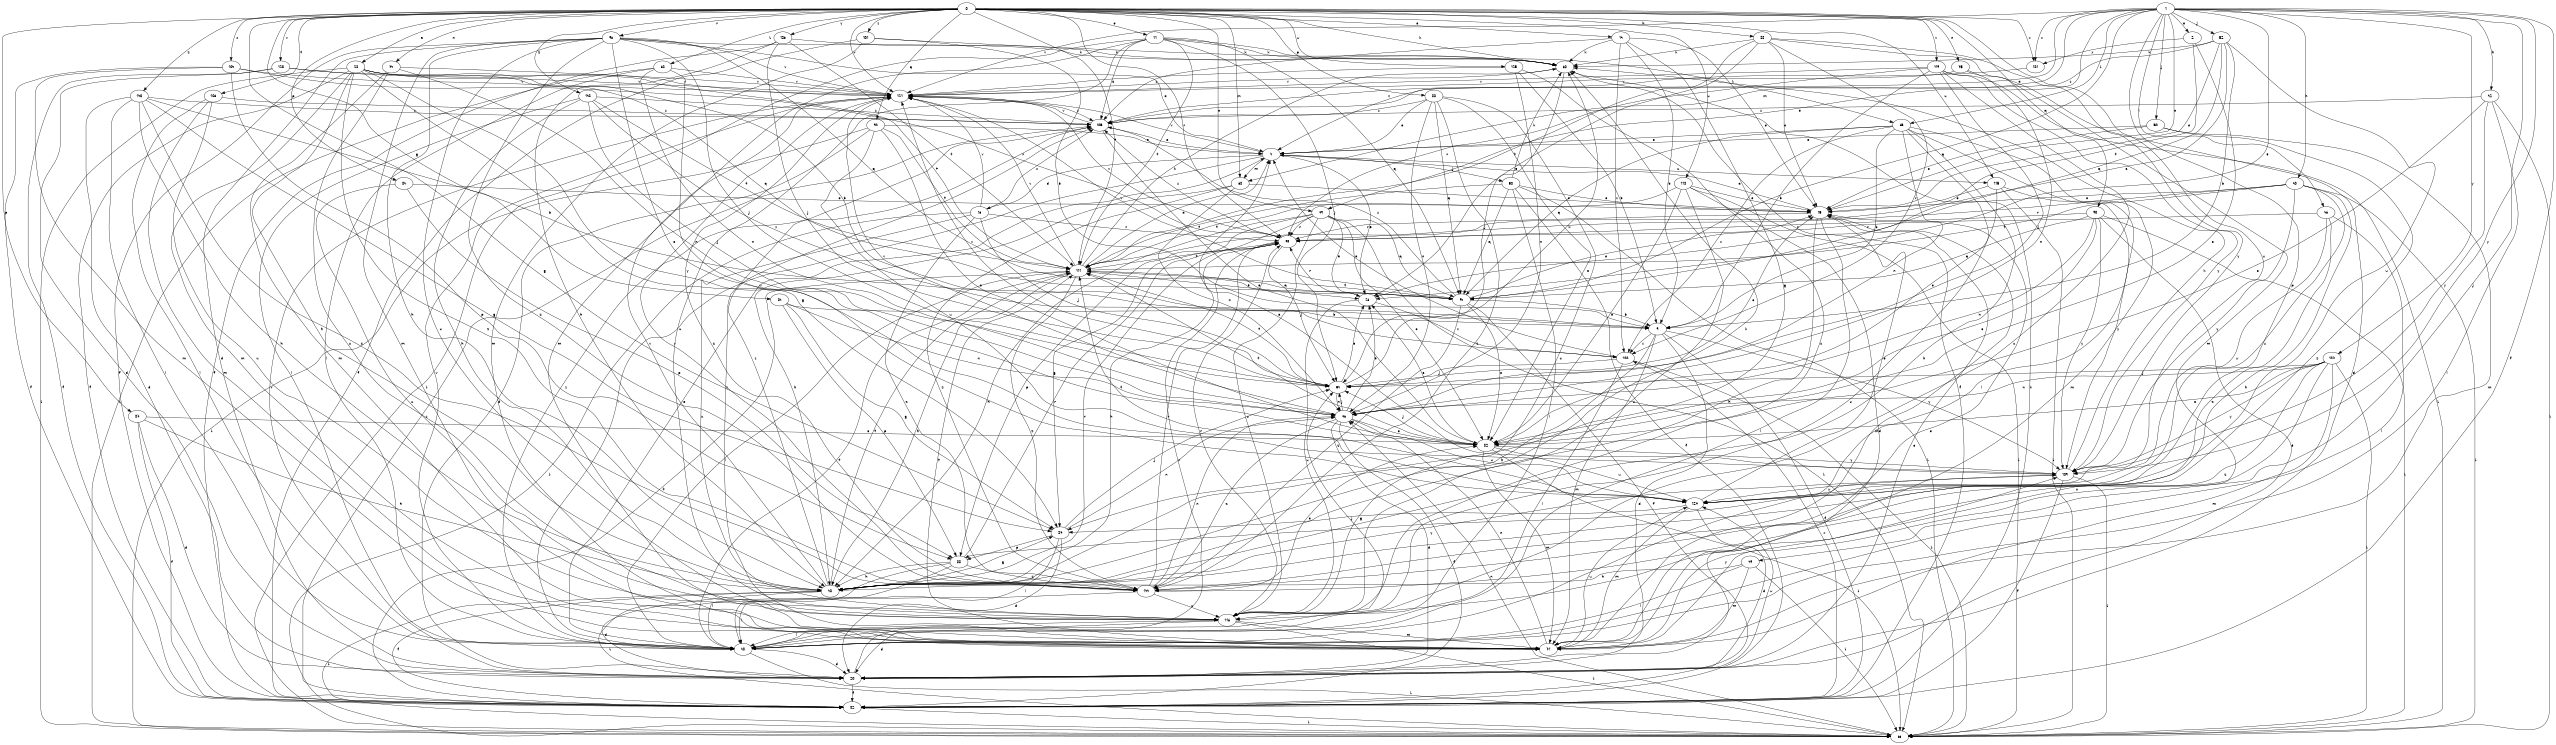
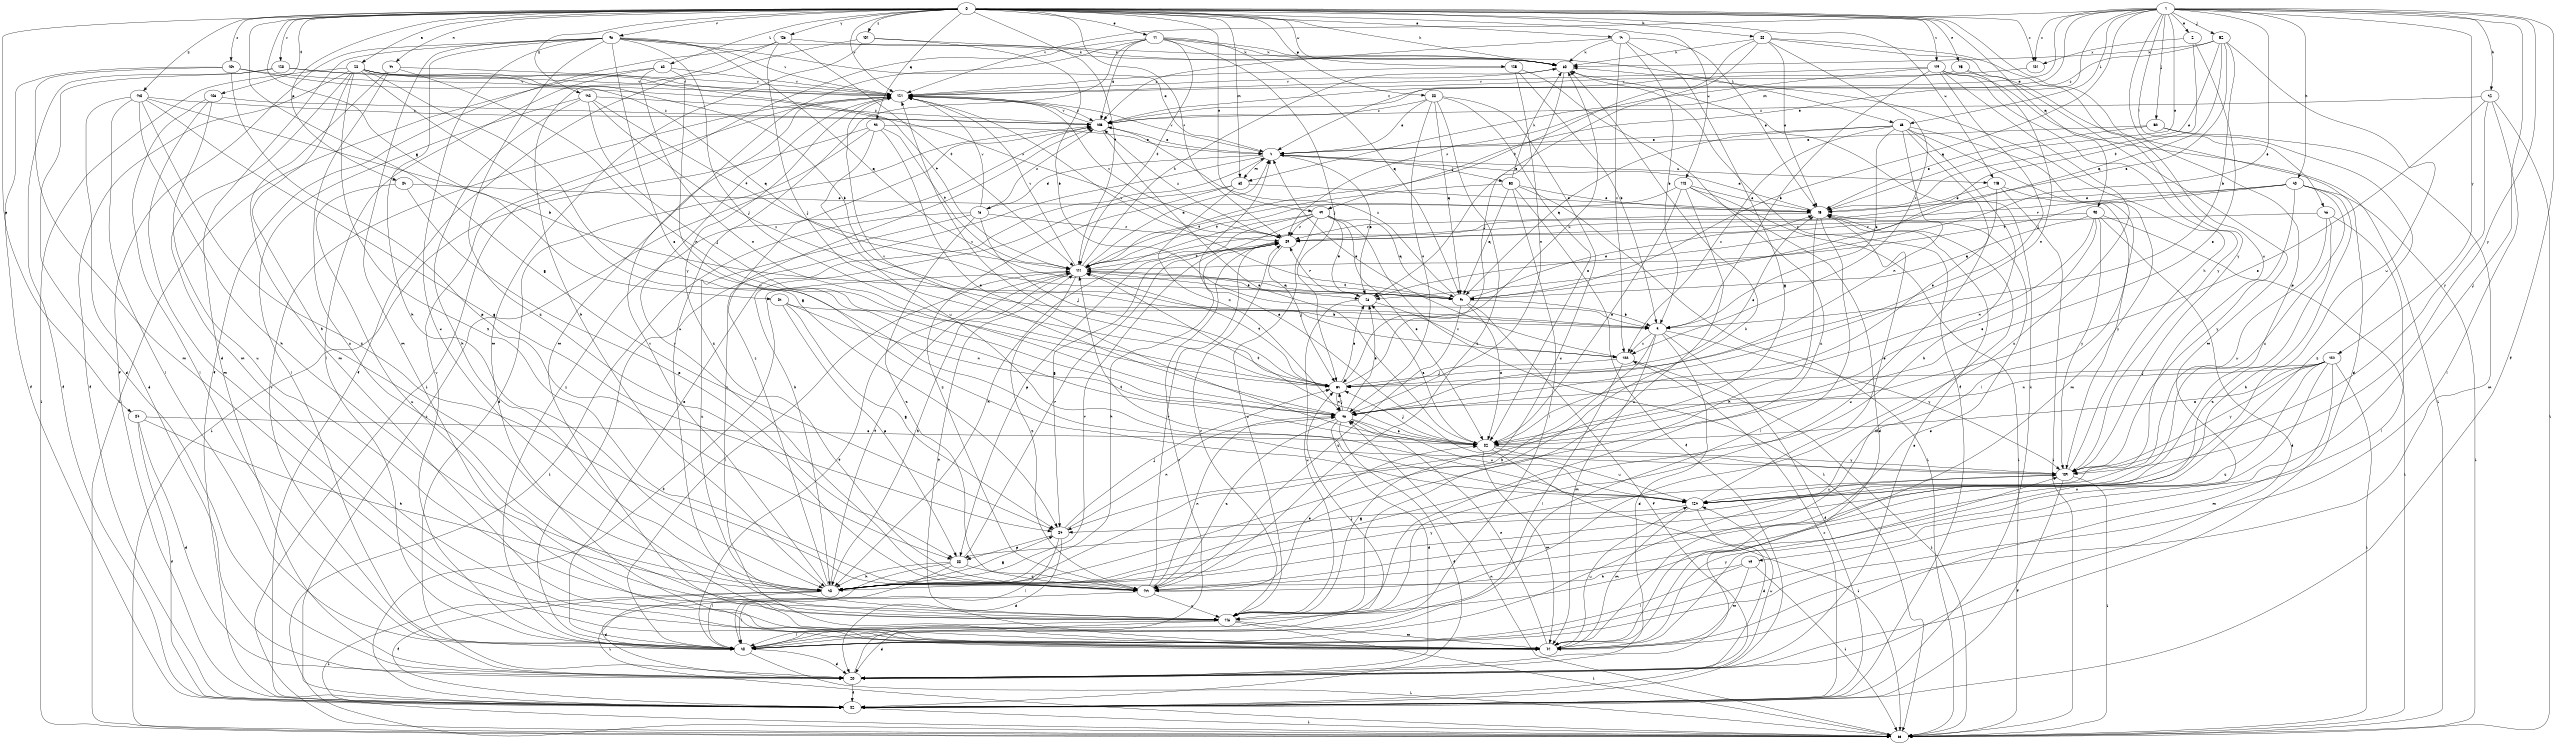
node "99": label "99" -> "89"
